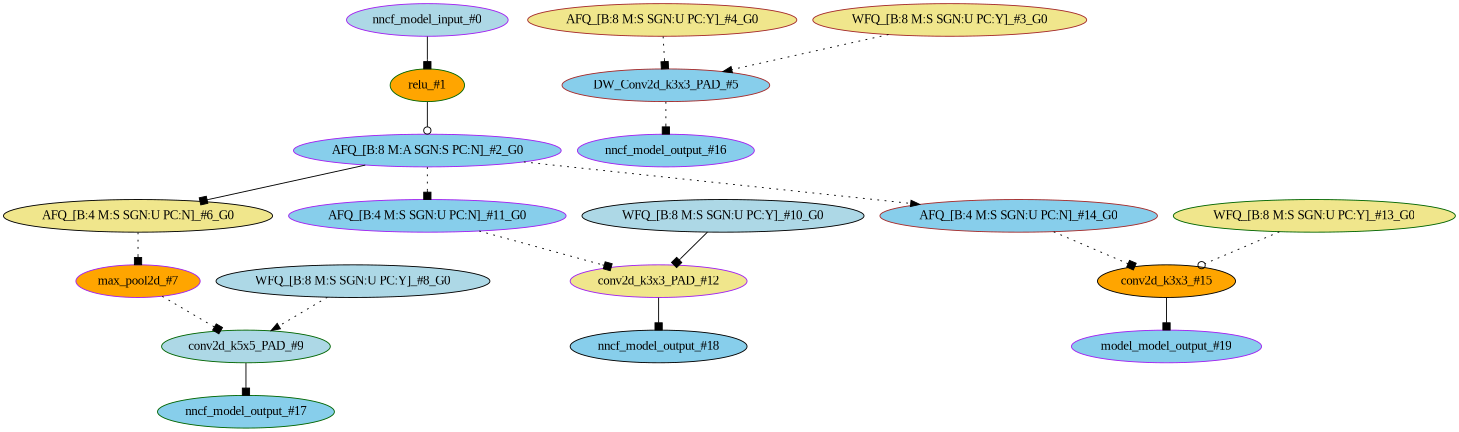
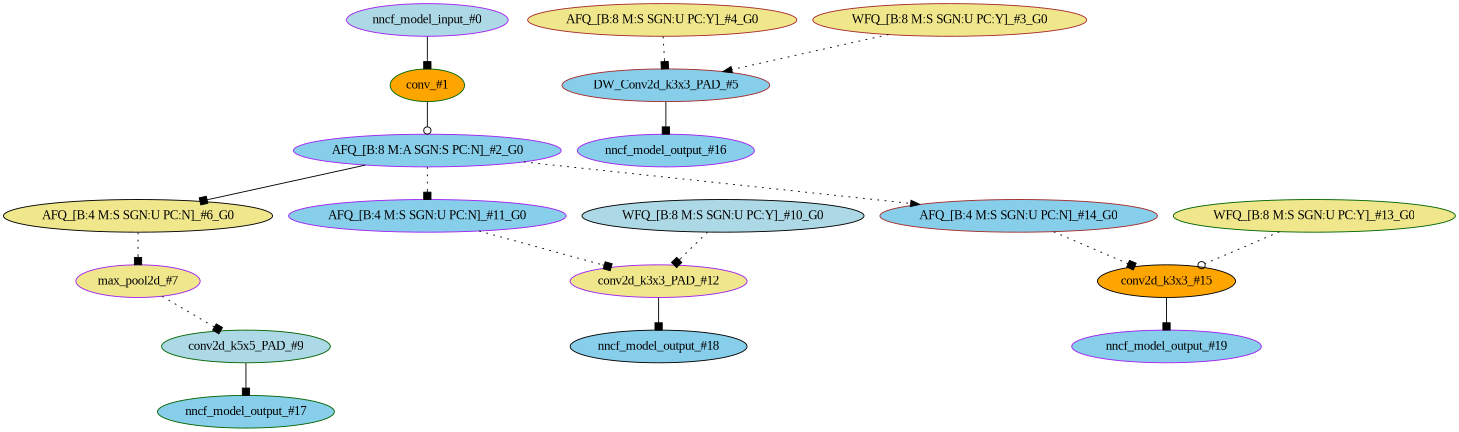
node "relu_#1": label "relu_#1" -> "conv_#1"
edge "DW_Conv2d_k3x3_PAD_#5" -> "nncf_model_output_#16": style dotted -> solid
edge "WFQ_[B:8 M:S SGN:U PC:Y]_#10_G0" -> "conv2d_k3x3_PAD_#12": style solid -> dotted
node "max_pool2d_#7": fillcolor orange -> khaki
node "WFQ_[B:8 M:S SGN:U PC:Y]_#8_G0": removed
node "model_model_output_#19": label "model_model_output_#19" -> "nncf_model_output_#19"
